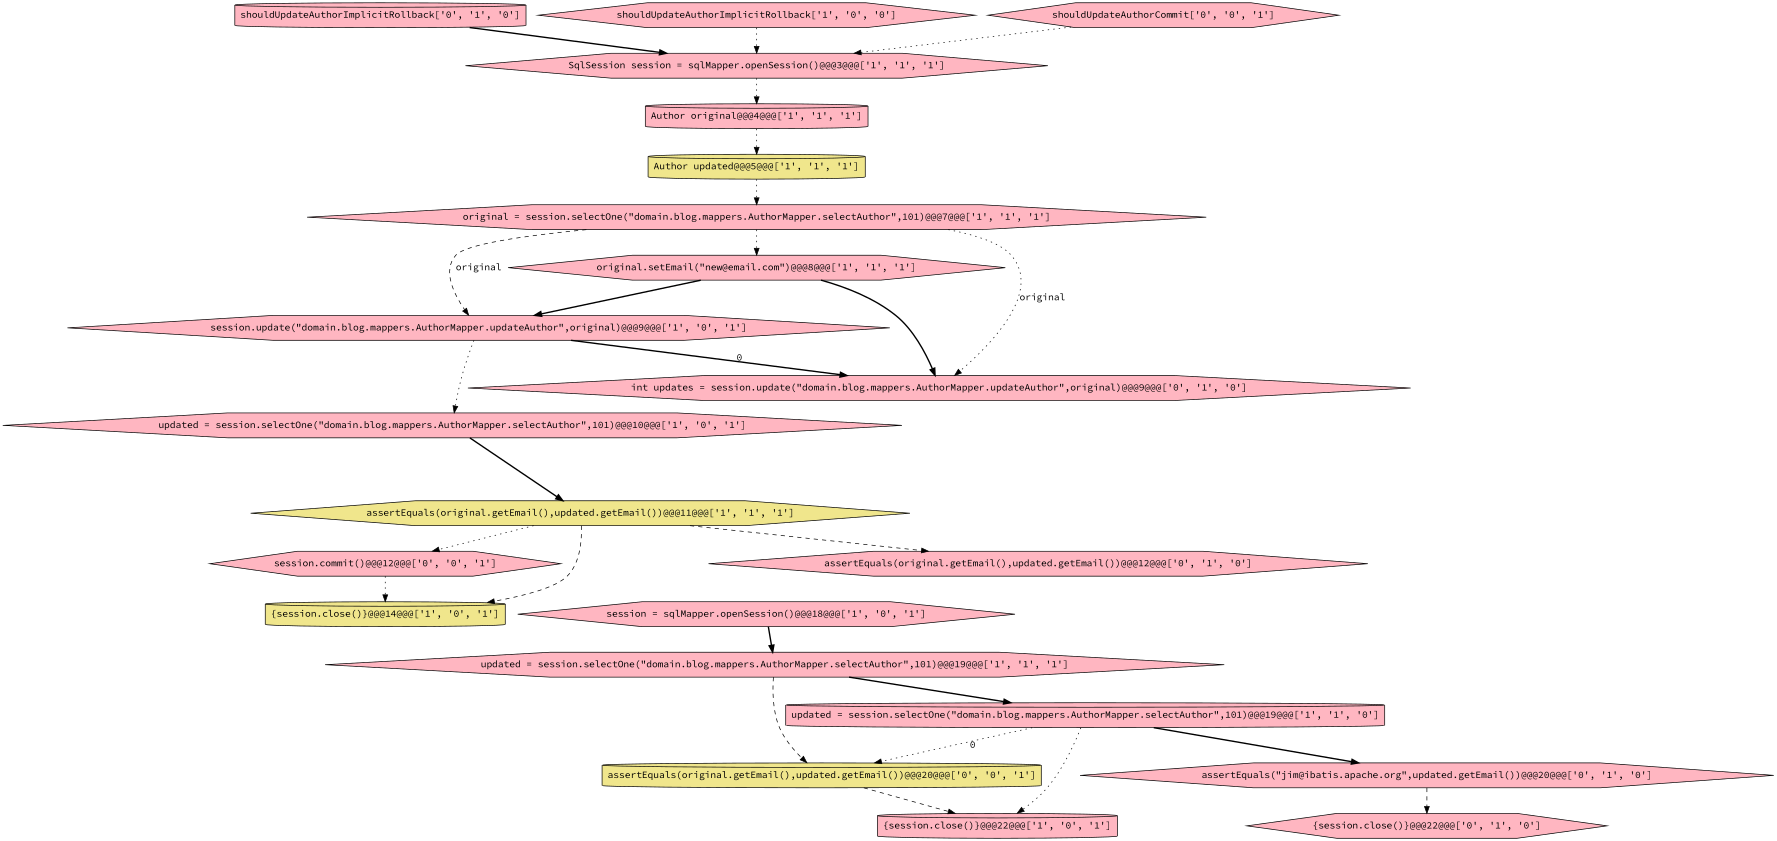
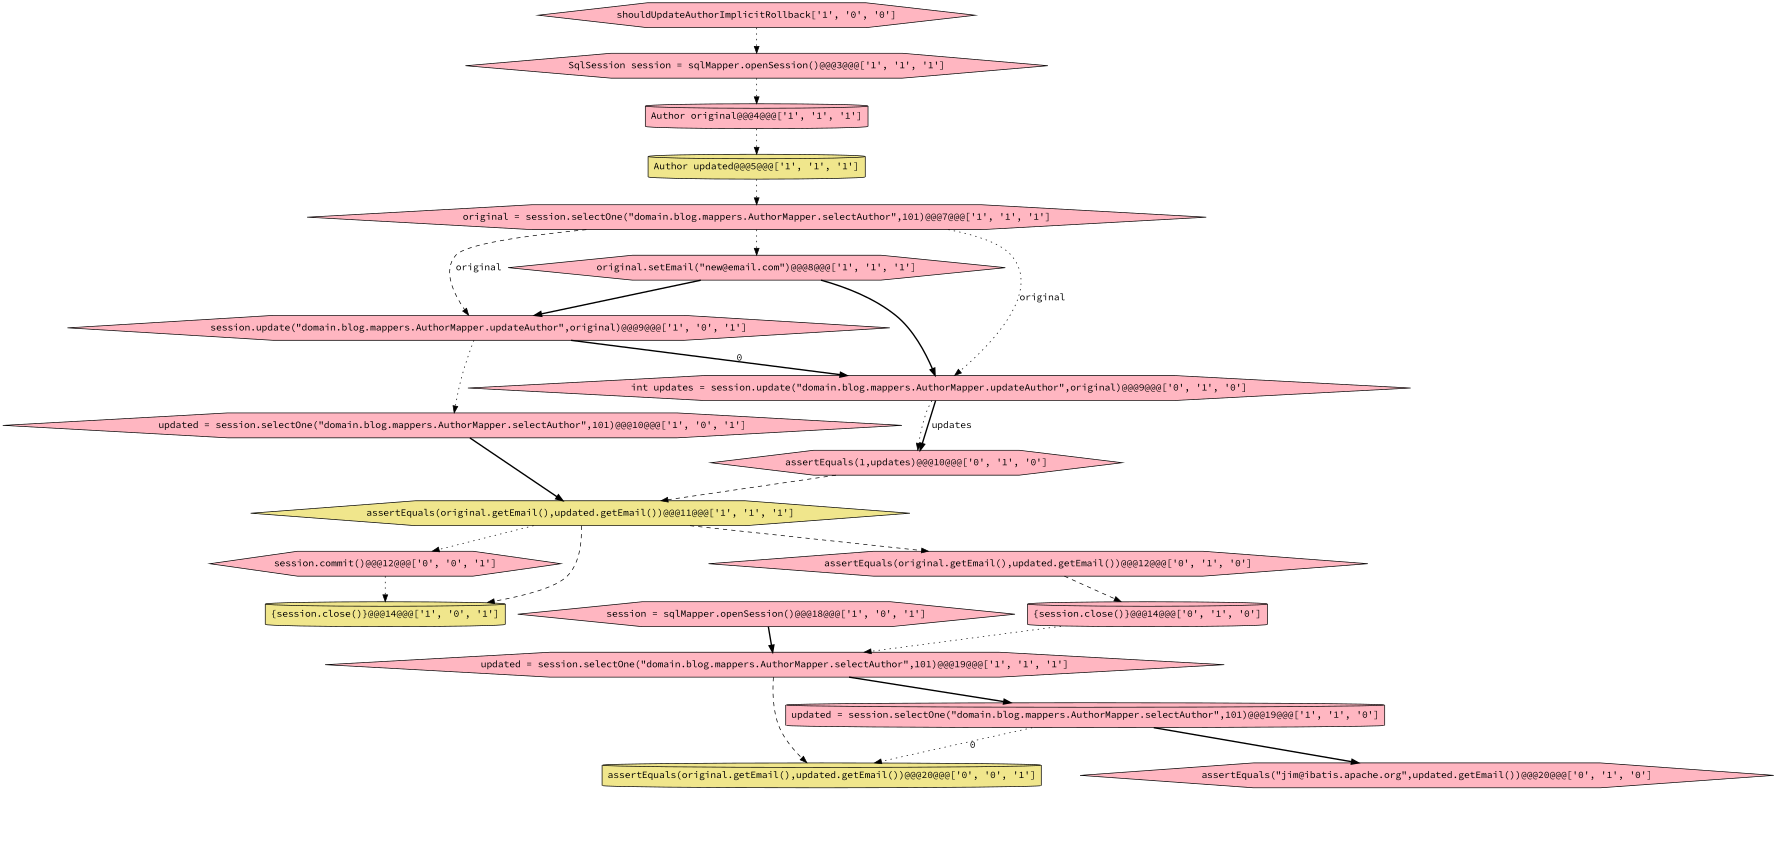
node "shouldUpdateAuthorImplicitRollback['0', '1', '0']": removed
node "shouldUpdateAuthorCommit['0', '0', '1']": removed
node "assertEquals(1,updates)@@@10@@@['0', '1', '0']": added
node "{session.close()}@@@14@@@['0', '1', '0']": added
node "{session.close()}@@@22@@@['1', '0', '1']": removed
node "{session.close()}@@@22@@@['0', '1', '0']": removed
